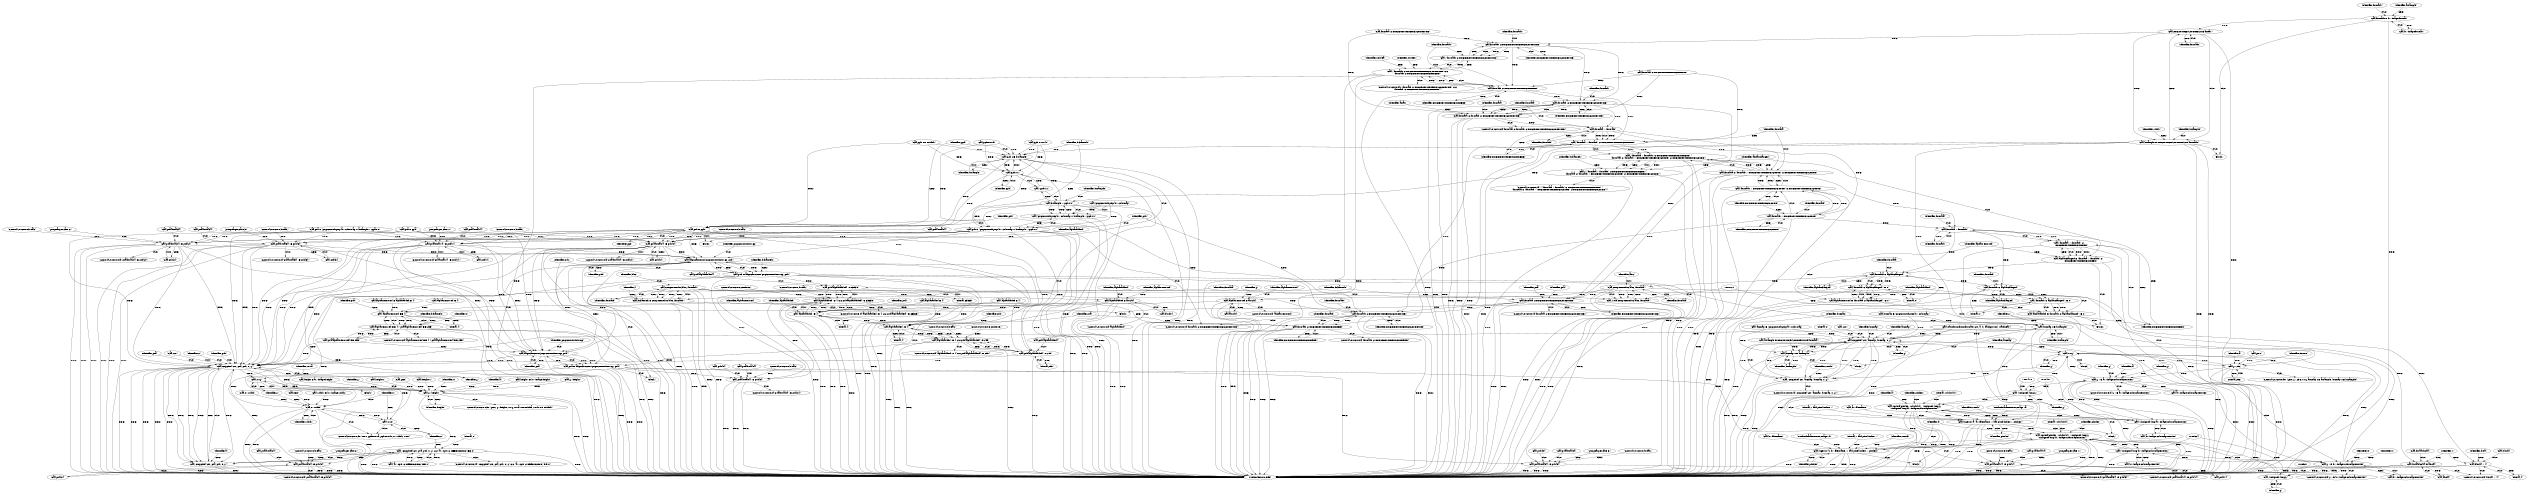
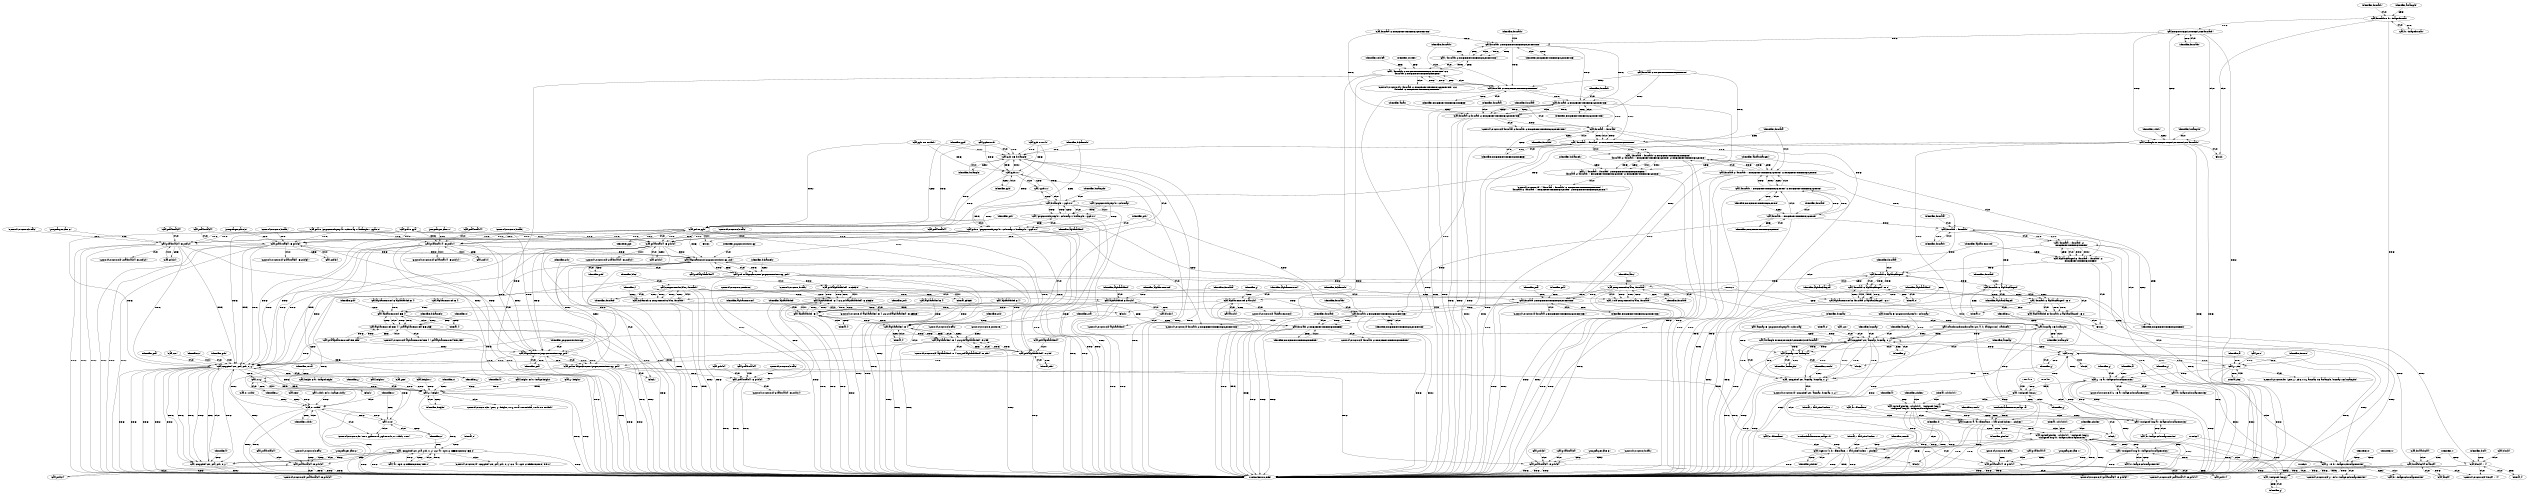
node "(Call,PNG_IMAGE_SAMPLE_SIZE(linear))": label "(Call,PNG_IMAGE_SAMPLE_SIZE(linear))" -> "(Call,PNG_IMAGE_SAMPLE_SIZE(formatb))"
edge "(Call,psa = ppa)" -> "(Call,psa[btoa[3]] != psb[3])": added, label "DDG:"
edge "(Call,alpha_added = bloc[0])" -> "(ControlStructure,if (alpha_added))": now "(Call,bloc[0])" -> "(ControlStructure,if (alpha_added))"
